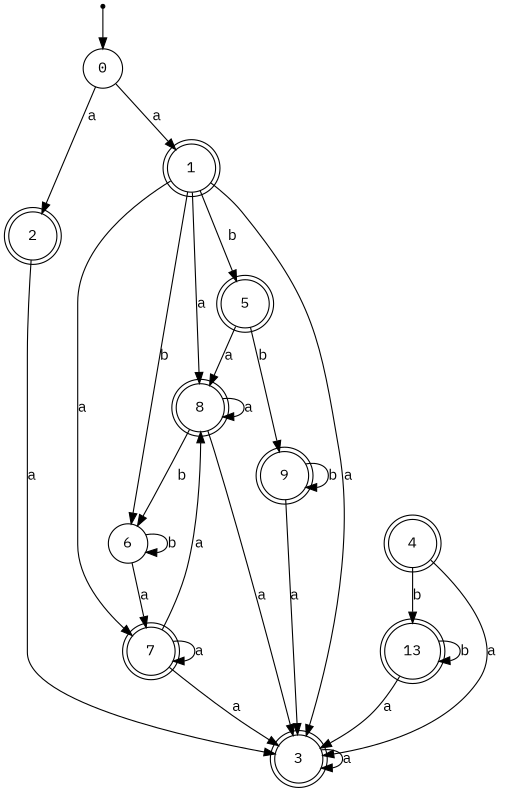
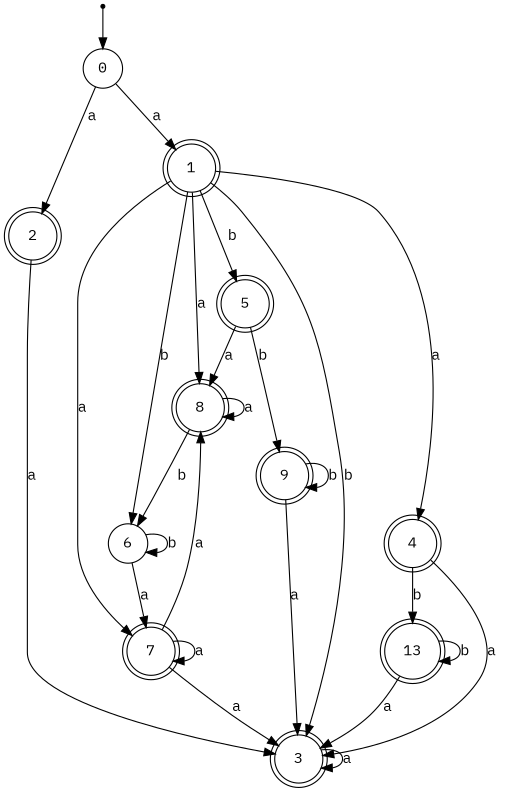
edge "1" -> "4": added, label "a"
edge "1" -> "3": label "a" -> "b"
edge "8" -> "3": removed, label "a"
